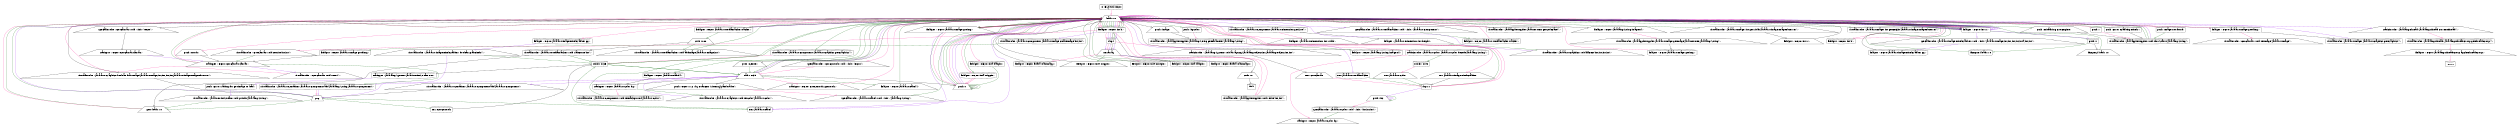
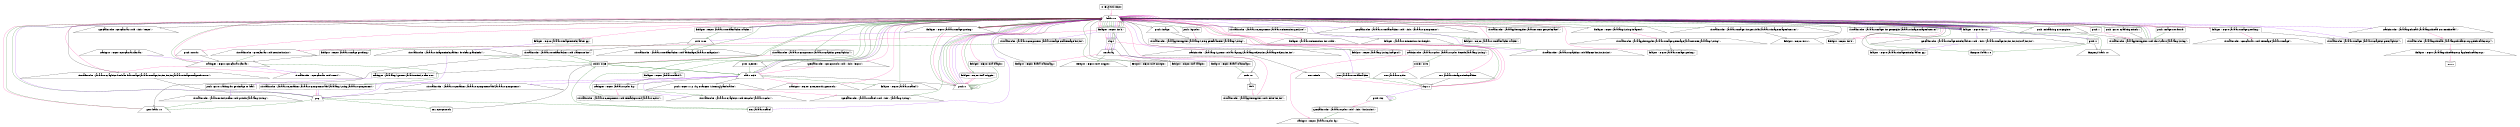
edge "fieldput <QGoo: int[] origpix>" -> "load.r r0": removed
edge "specialinvoke <GooCanvas: void <init>(QGoo)>" -> "staticput <QGoo: GooCanvas canvas>": removed
edge "fieldget <QGoo: int h>" -> "virtualinvoke <java.applet.Applet: void resize(int,int)>": now "add.i" -> "virtualinvoke <java.applet.Applet: void resize(int,int)>"
edge "fieldput <QGoo: float[] transmapx>" -> "load.r r0": now "fieldput <QGoo: float[] transmapx>" -> "push 70"
node "new GooCanvas": label "new GooCanvas" -> "new Pixels"
edge "fieldget <QGoo: java.awt.Image gooimg>" -> "new java.awt.Label": now "fieldget <QGoo: java.awt.Image gooimg>" -> "push 1000"
